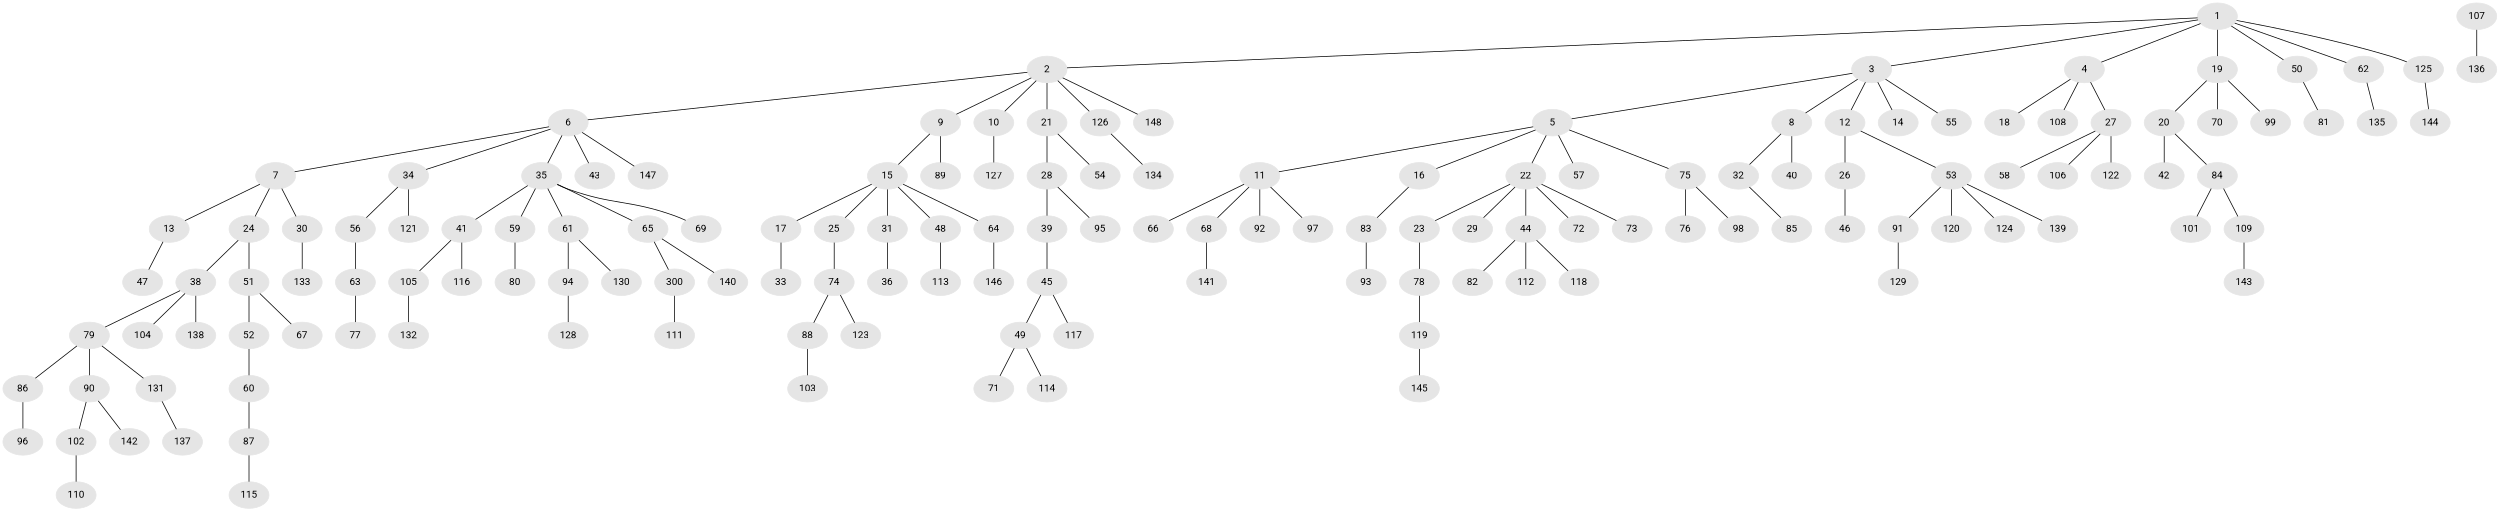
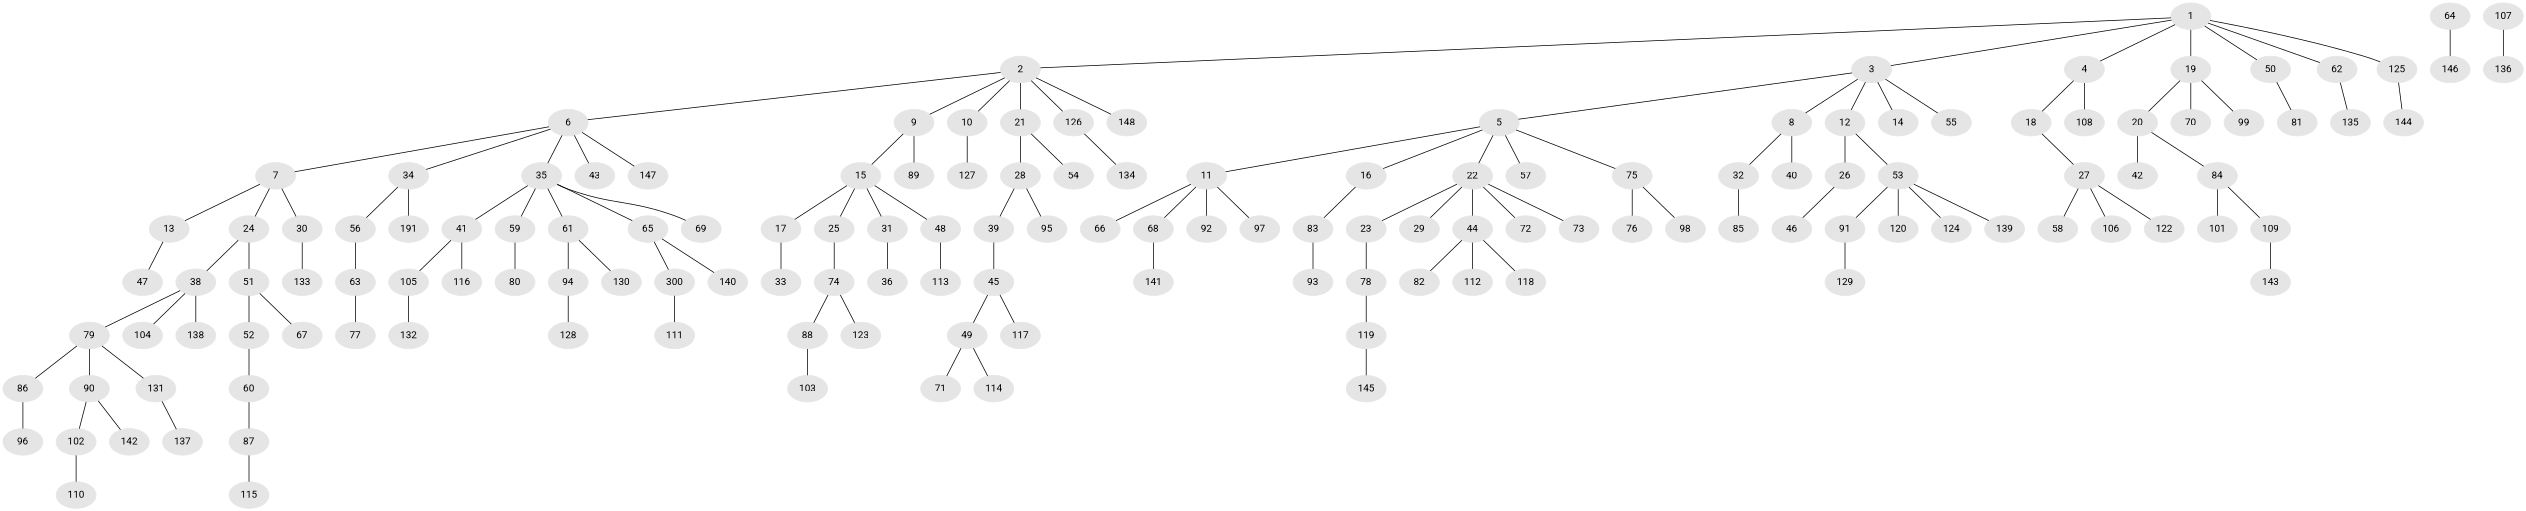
edge "4" -- "27": now "18" -- "27"
edge "15" -- "64": removed
node "121": label "121" -> "191"
